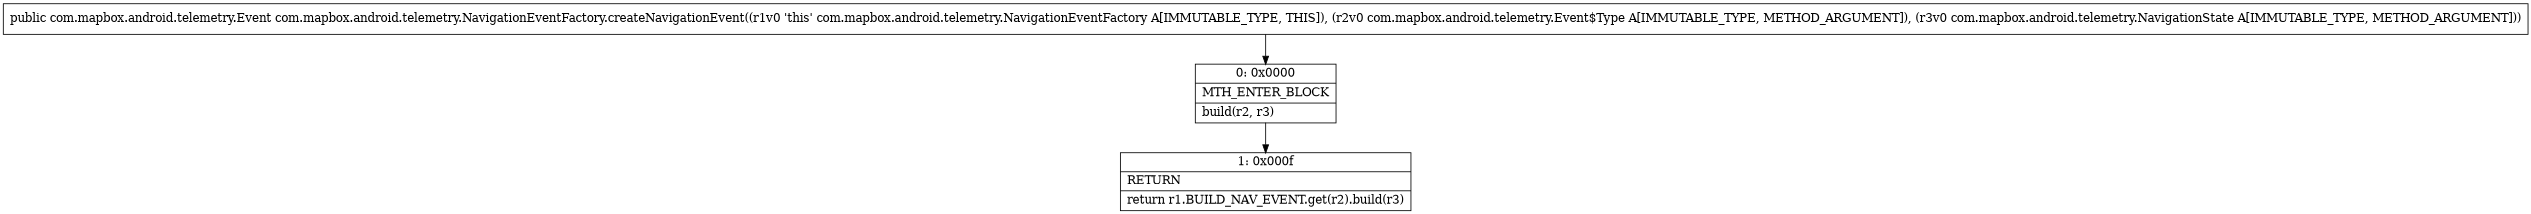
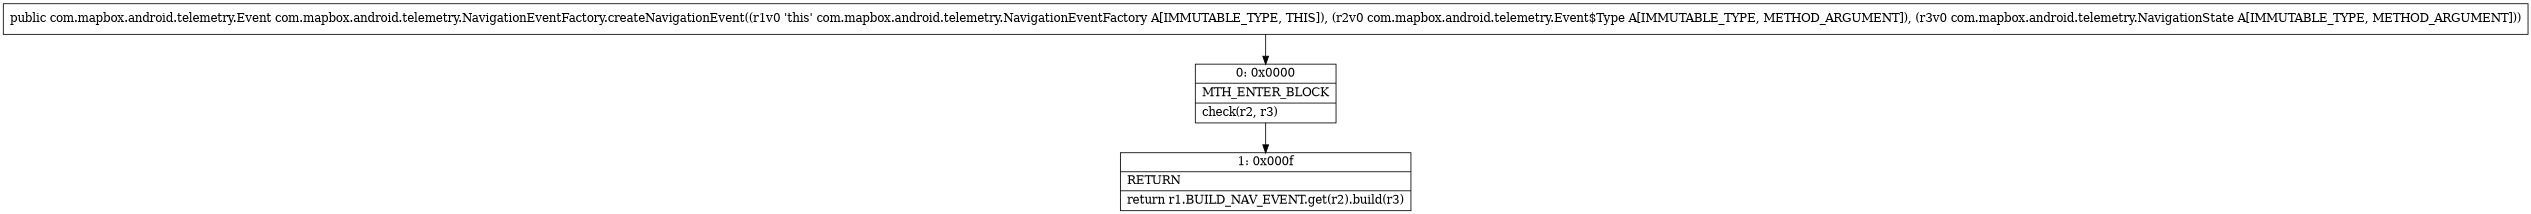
node "0: 0x0000": text "build(r2, r3)" -> "check(r2, r3)"
